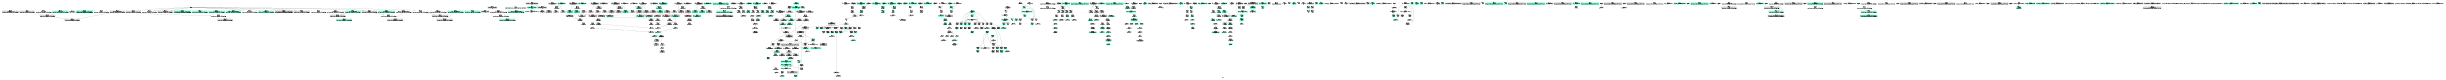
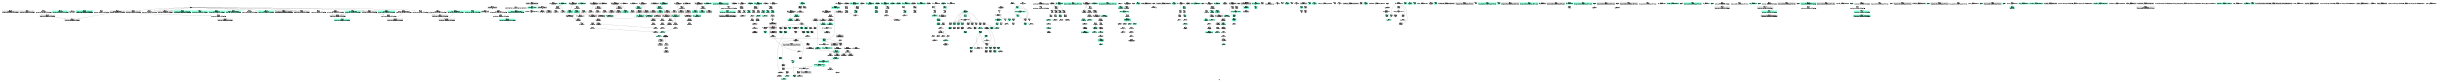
node "NodeID: 387": fillcolor aquamarine -> white
node "NodeID: 248": fillcolor white -> aquamarine
node "NodeID: 345": added
